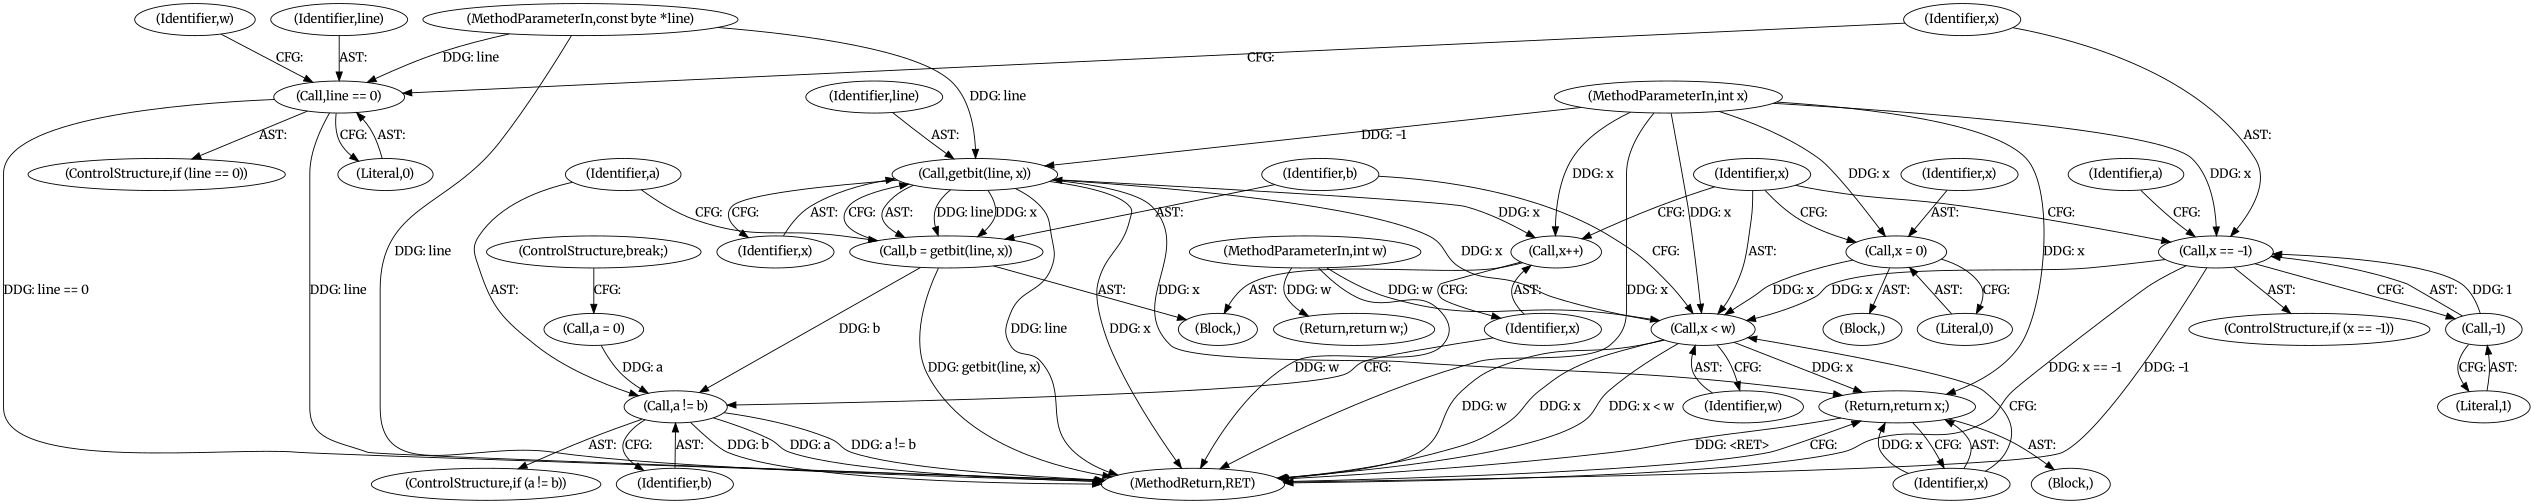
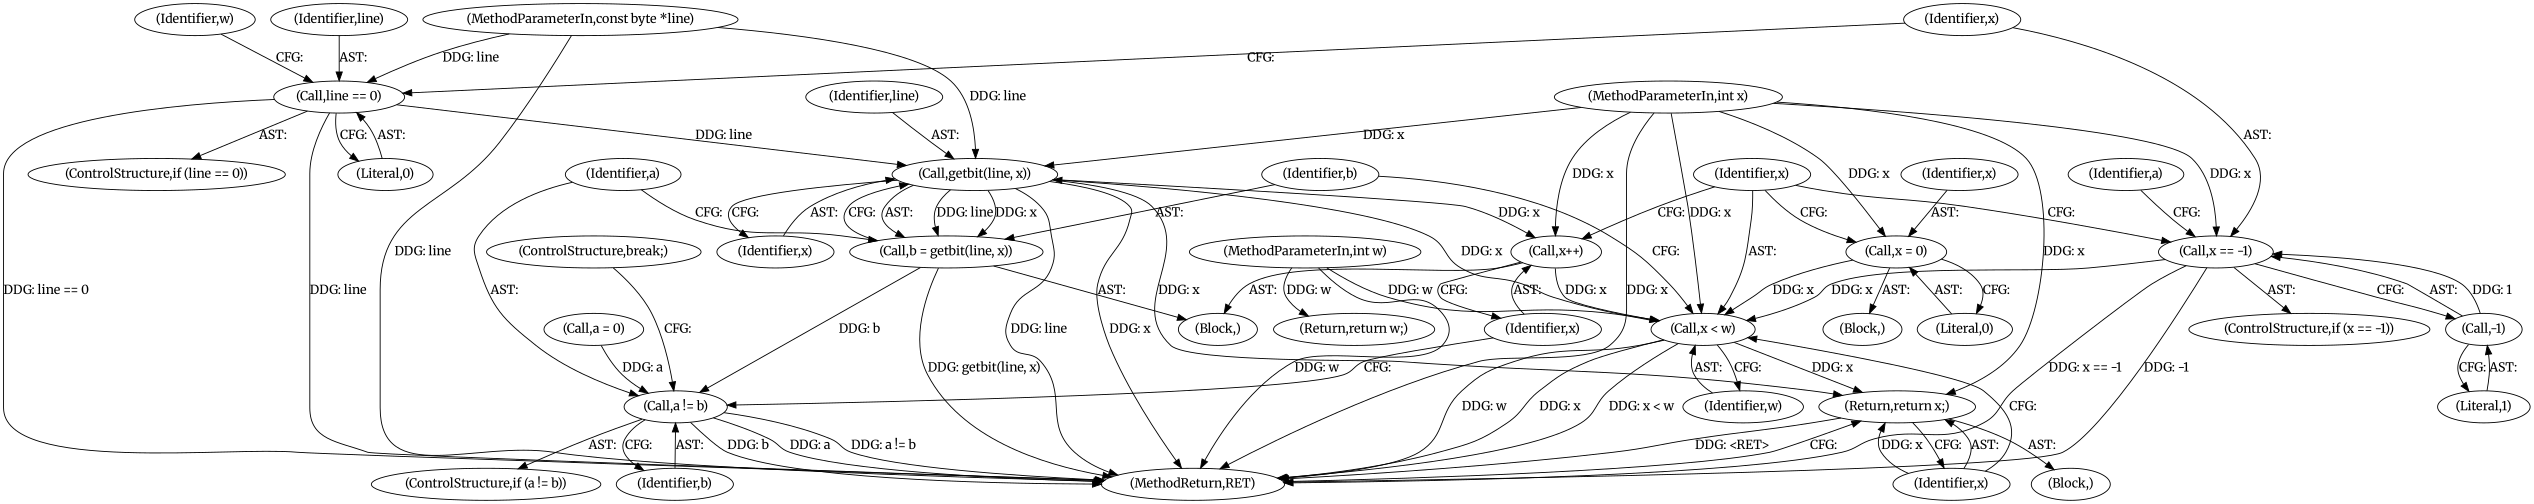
edge "(Call,line == 0)" -> "(Call,getbit(line, x))": added, label "DDG: line"
edge "(MethodParameterIn,int x)" -> "(Call,getbit(line, x))": label "DDG: -1" -> "DDG: x"
edge "(ControlStructure,break;)" -> "(Call,a = 0)": now "(ControlStructure,break;)" -> "(Call,a != b)"
edge "(Call,x++)" -> "(Call,x < w)": added, label "DDG: x"
